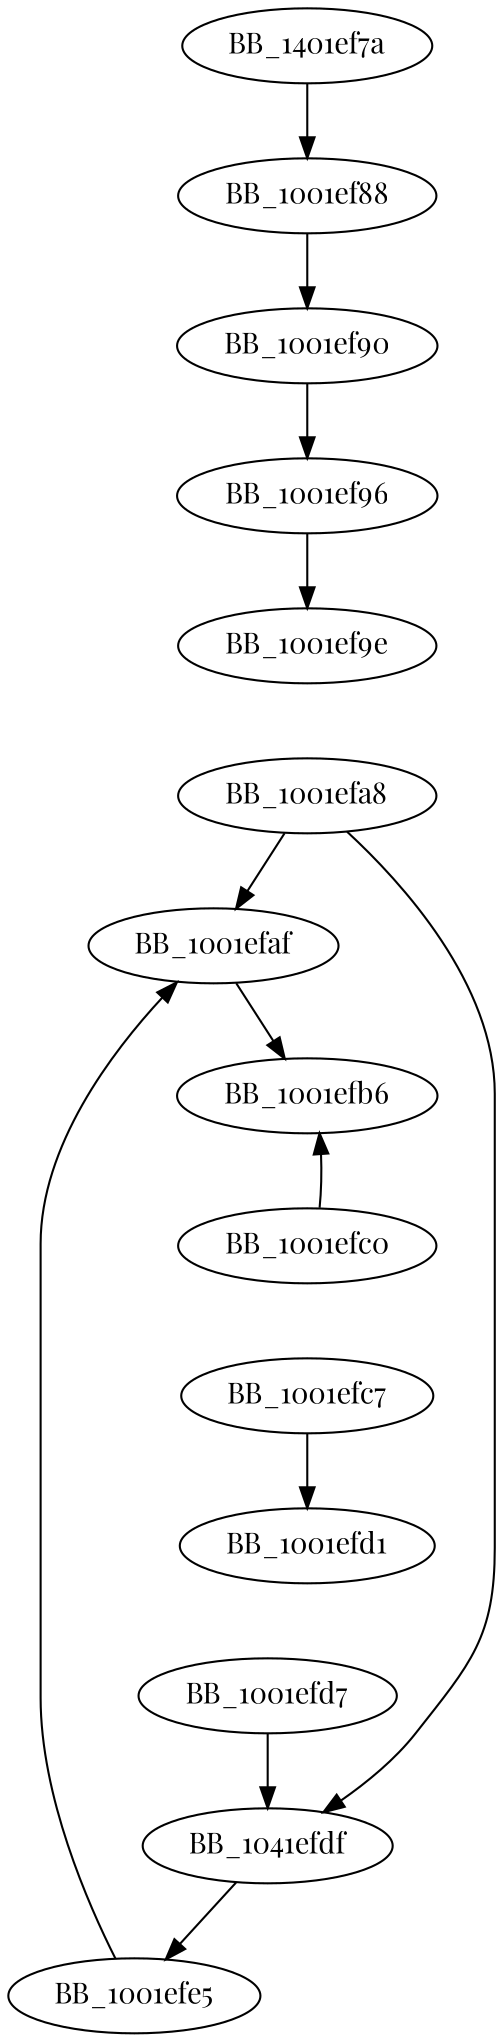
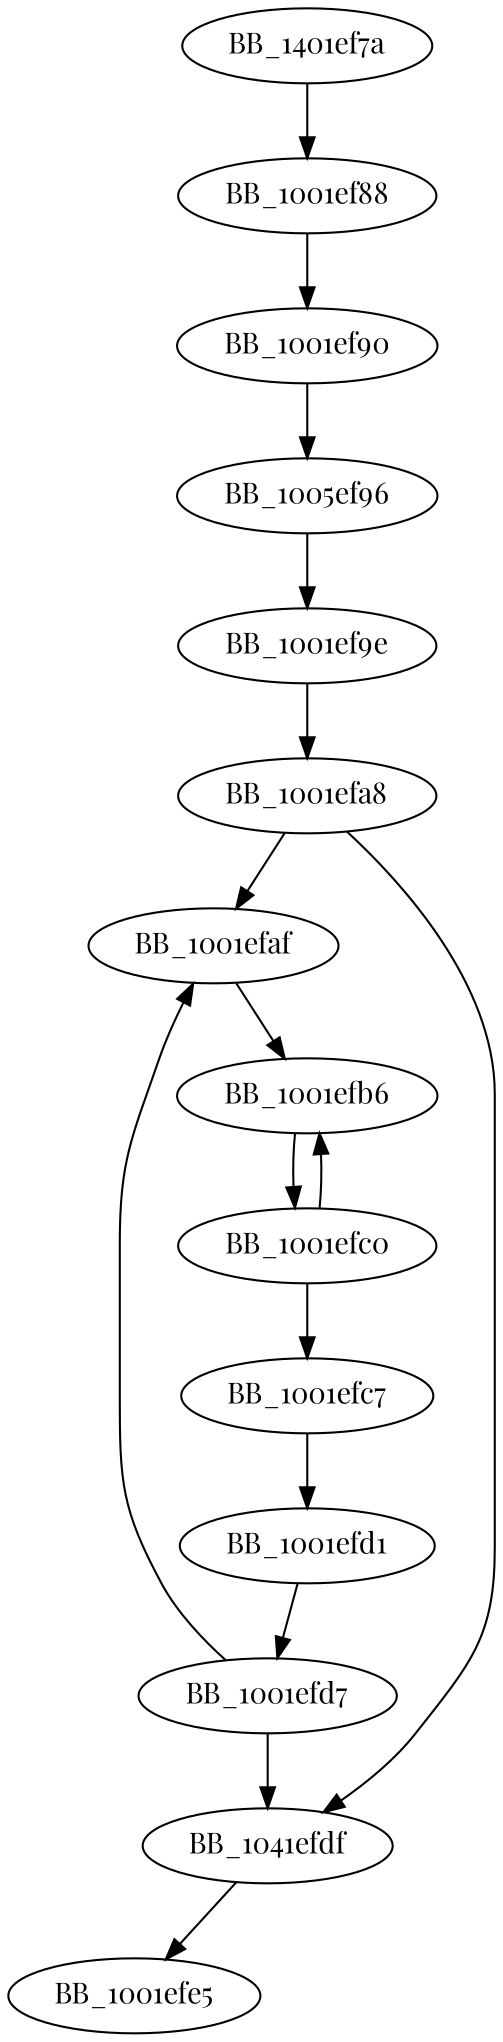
node "BB_1001ef96": label "BB_1001ef96" -> "BB_1005ef96"
edge "BB_1001ef9e" -> "BB_1001efa8": added
edge "BB_1001efb6" -> "BB_1001efc0": added
edge "BB_1001efc0" -> "BB_1001efc7": added
edge "BB_1001efe5" -> "BB_1001efaf": now "BB_1001efd7" -> "BB_1001efaf"
edge "BB_1001efd1" -> "BB_1001efd7": added
